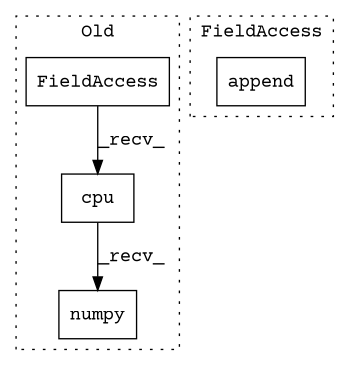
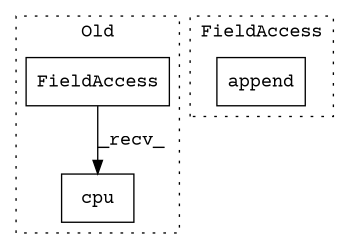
node "numpy": removed
